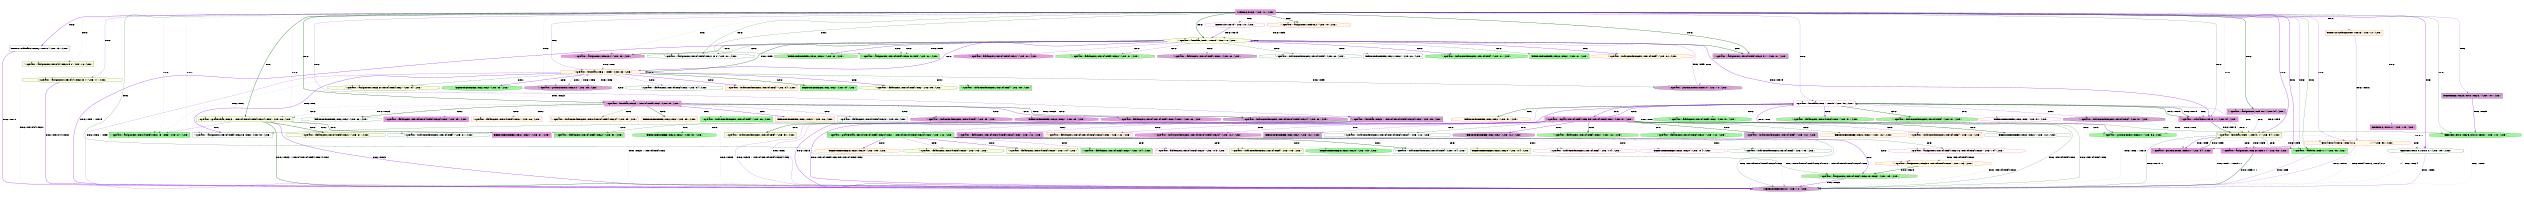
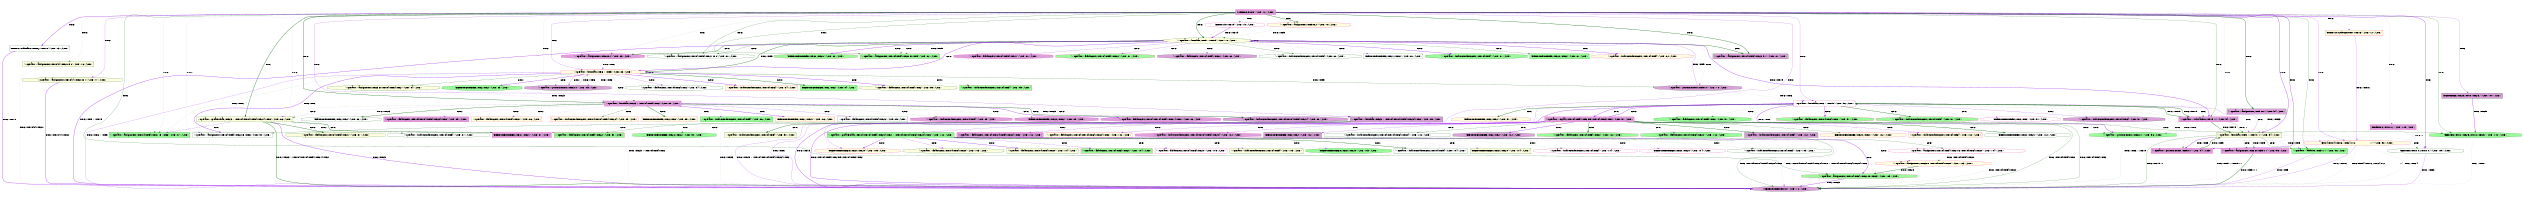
edge "(METHOD,FUN3)<SUB>72</SUB>" -> "(<operator>.assignment,VAR6 = VAR5 + 1)<SUB>96</SUB>": now "(METHOD,FUN3)<SUB>72</SUB>" -> "(FIELD_IDENTIFIER,VAR20,VAR20)<SUB>105</SUB>"
edge "(<operator>.assignment,VAR5 = 0)<SUB>94</SUB>" -> "(<operator>.lessThan,VAR5 < VAR19 - 1)<SUB>94</SUB>": label "DDG: VAR5" -> "DDG: VAR23"
edge "(<operator>.postIncrement,VAR6++)<SUB>96</SUB>" -> "(<operator>.lessThan,VAR6 < VAR19)<SUB>96</SUB>": now "(<operator>.postIncrement,VAR5++)<SUB>78</SUB>" -> "(<operator>.lessThan,VAR6 < VAR19)<SUB>96</SUB>"
